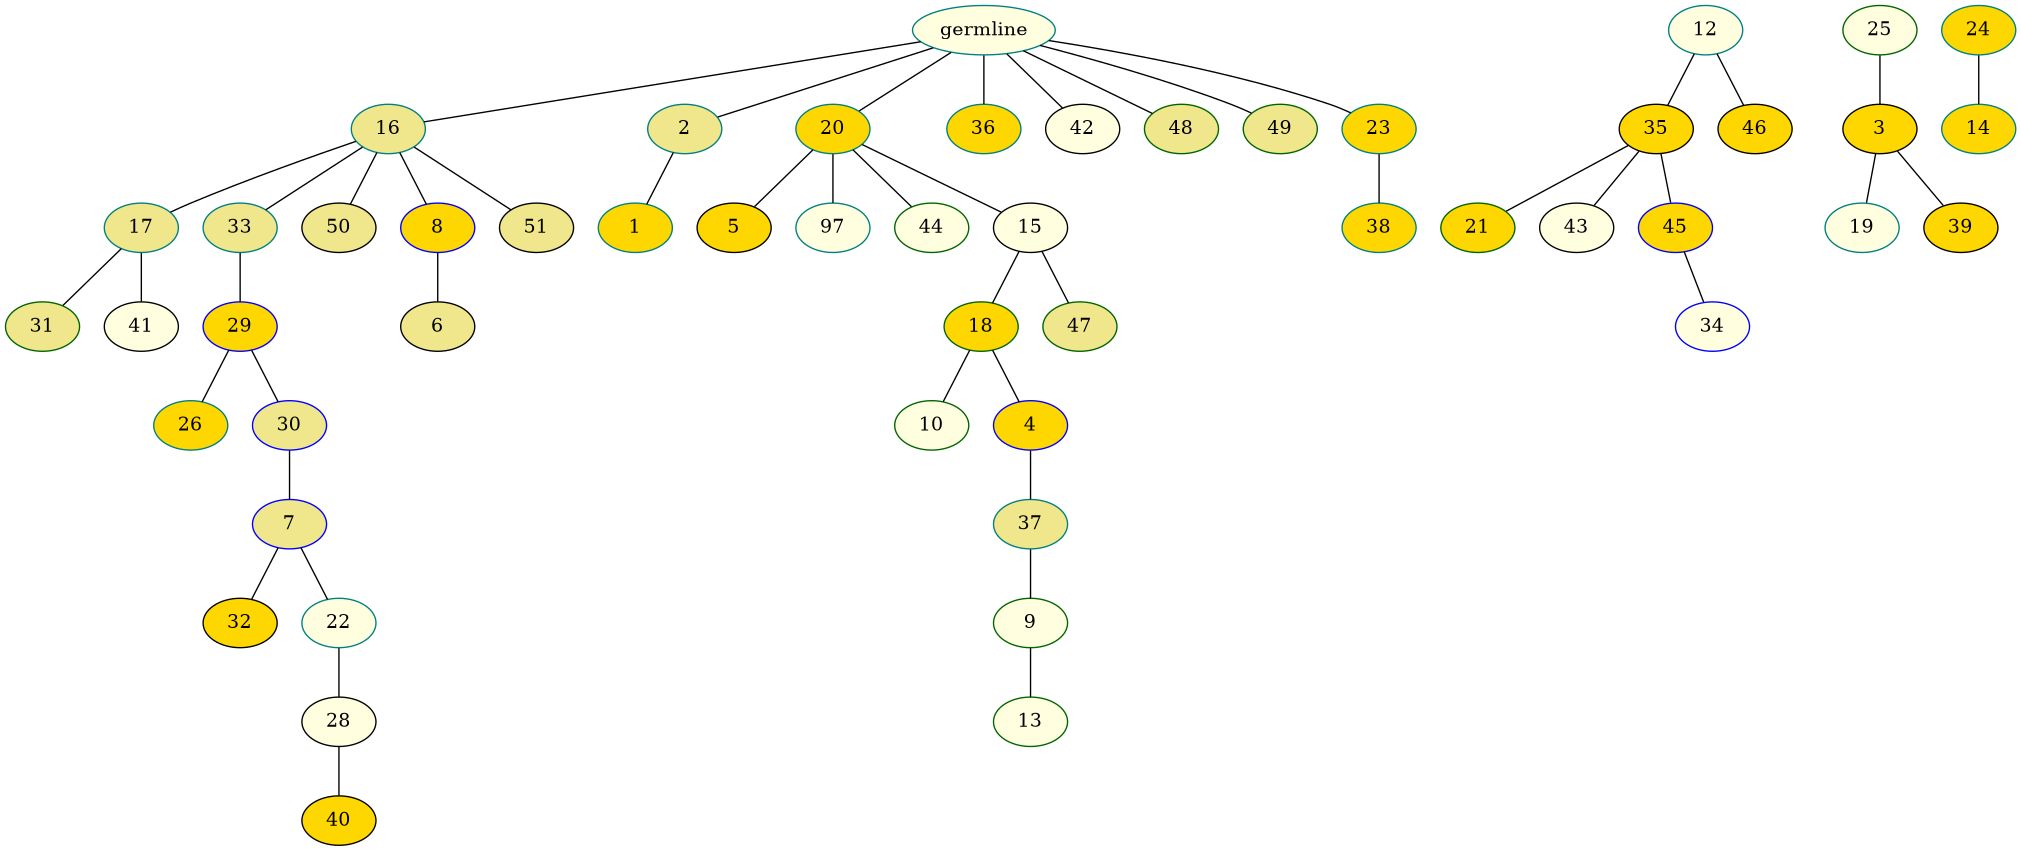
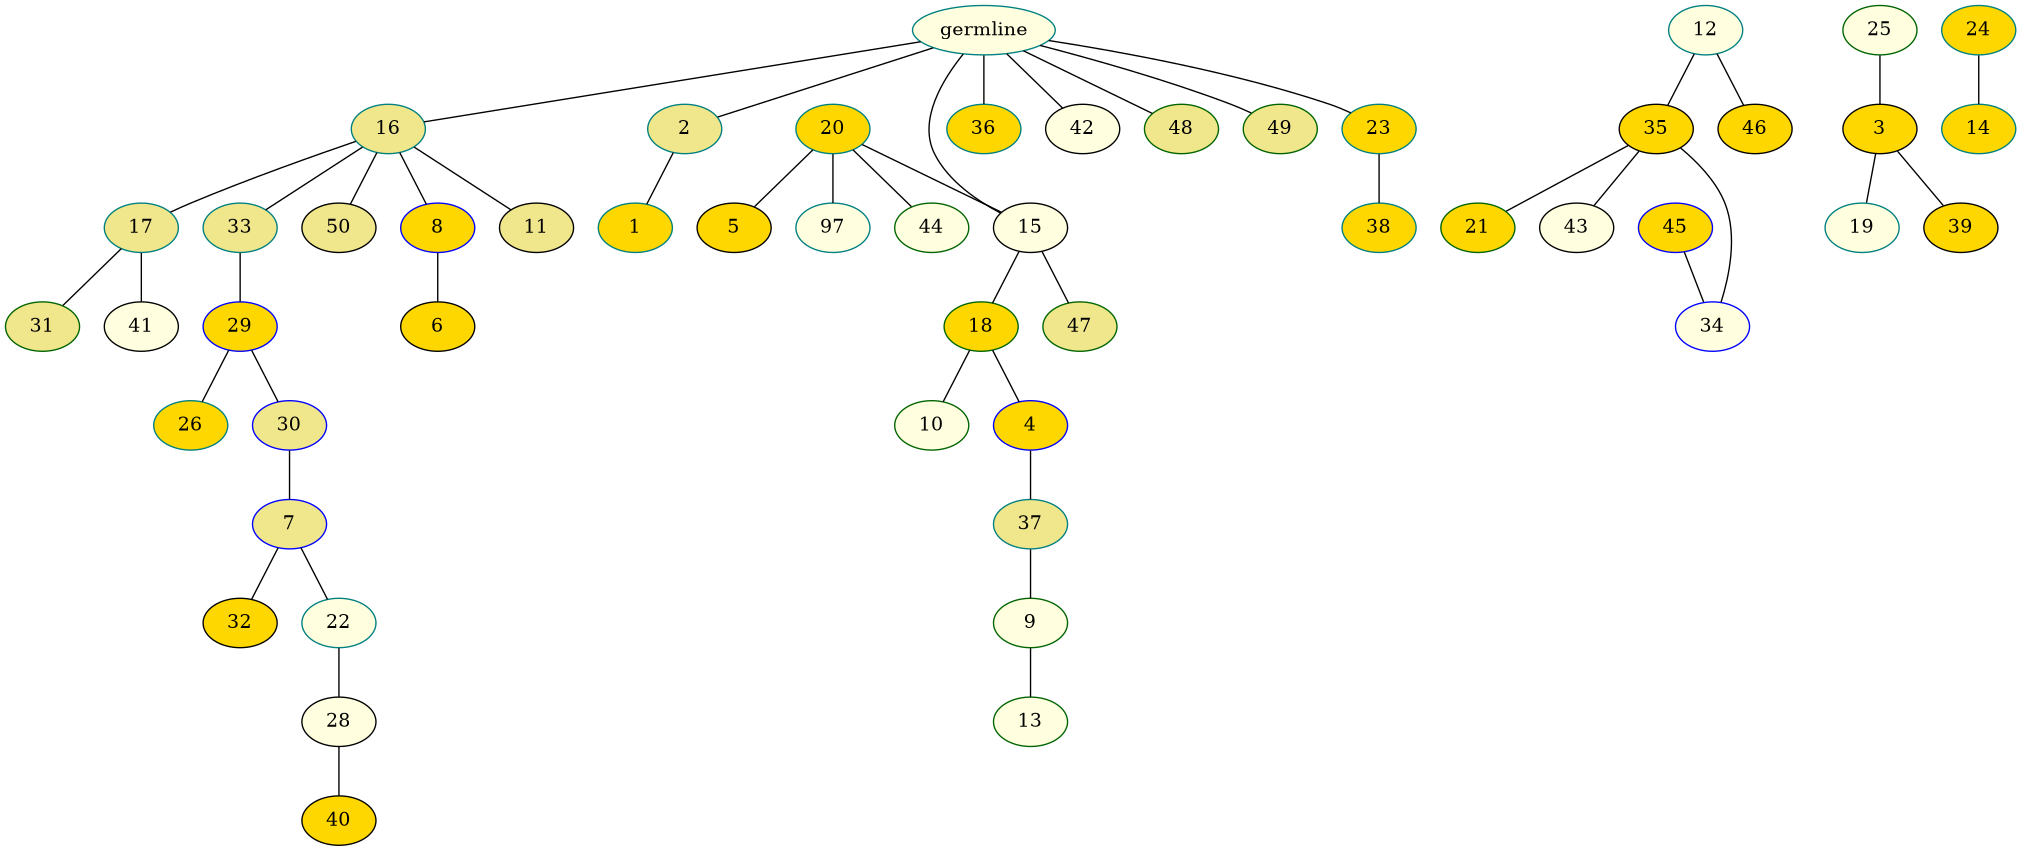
edge "germline" -- "20": now "germline" -- "15"
edge "35" -- "45": now "35" -- "34"
node "51": label "51" -> "11"
node "6": fillcolor khaki -> gold
